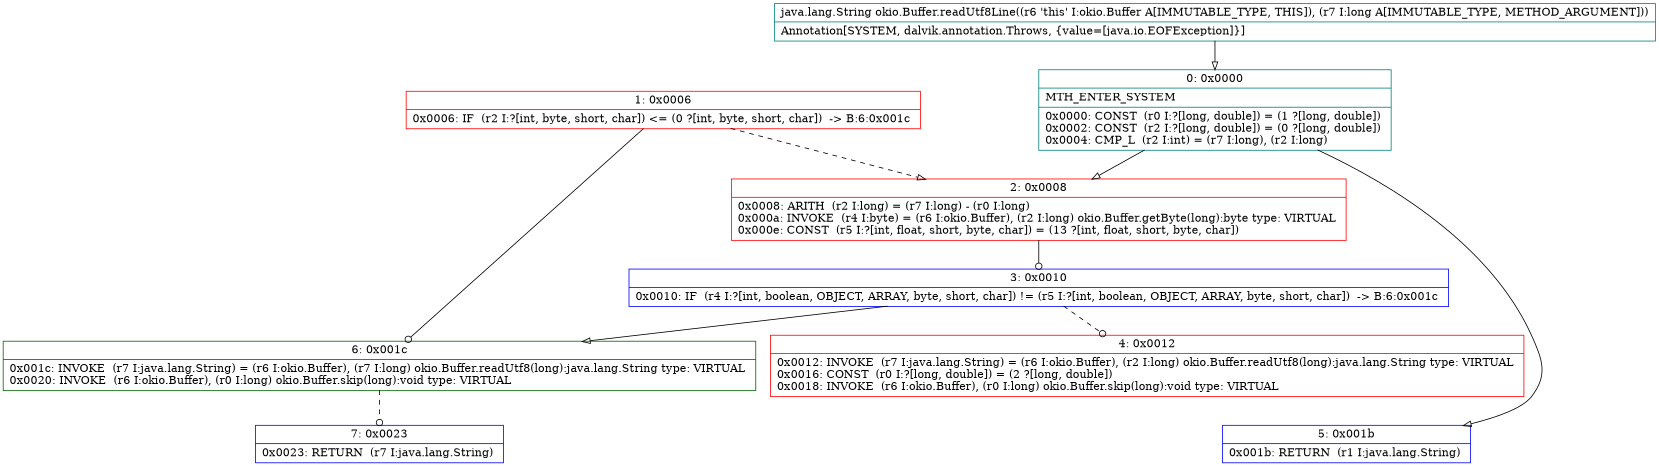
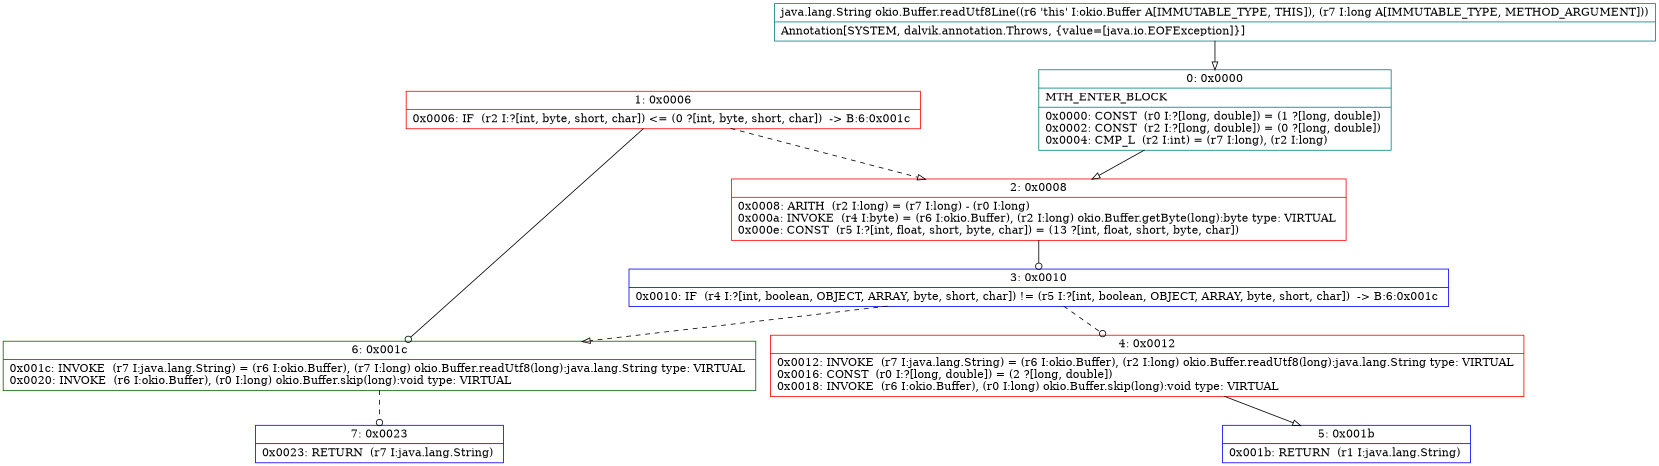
node "0: 0x0000": text "MTH_ENTER_SYSTEM" -> "MTH_ENTER_BLOCK"
edge "0: 0x0000" -> "5: 0x001b": now "4: 0x0012" -> "5: 0x001b"
edge "3: 0x0010" -> "6: 0x001c": style solid -> dashed
